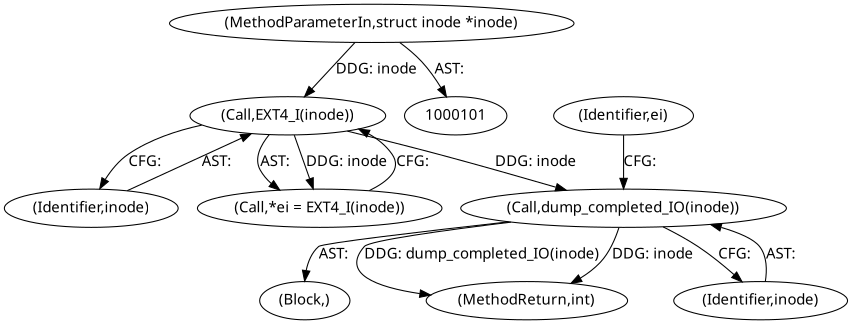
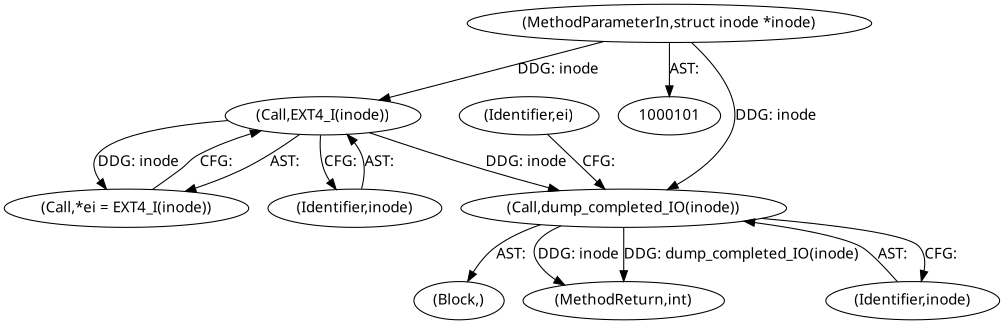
edge "(MethodParameterIn,struct inode *inode)" -> "(Call,dump_completed_IO(inode))": added, label "DDG: inode"
